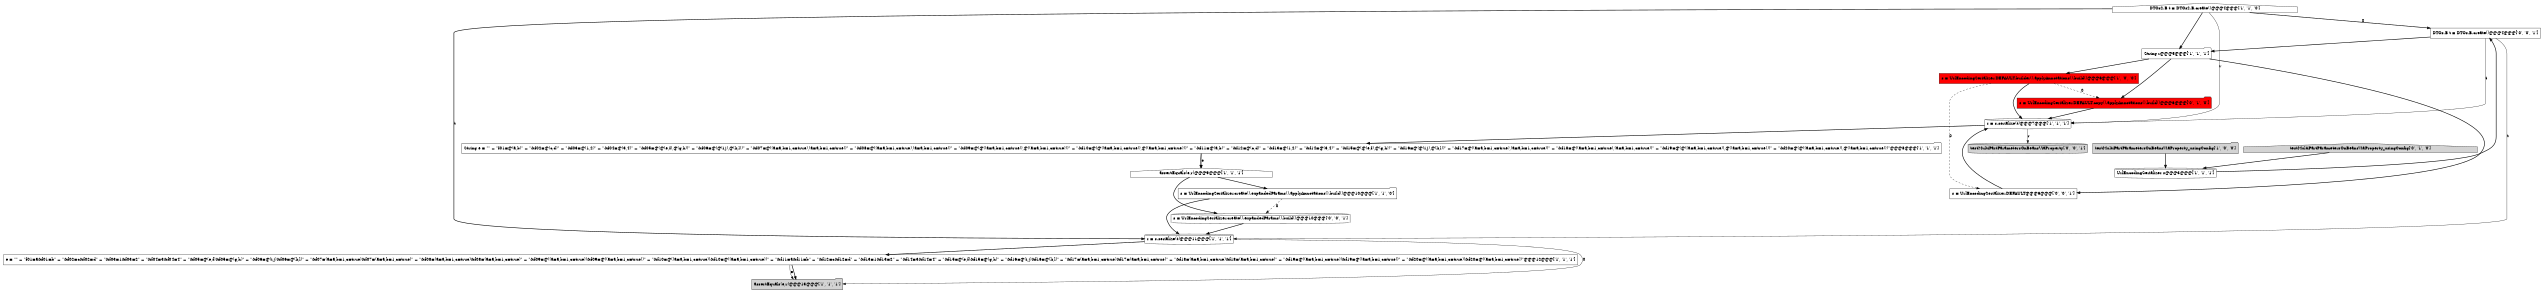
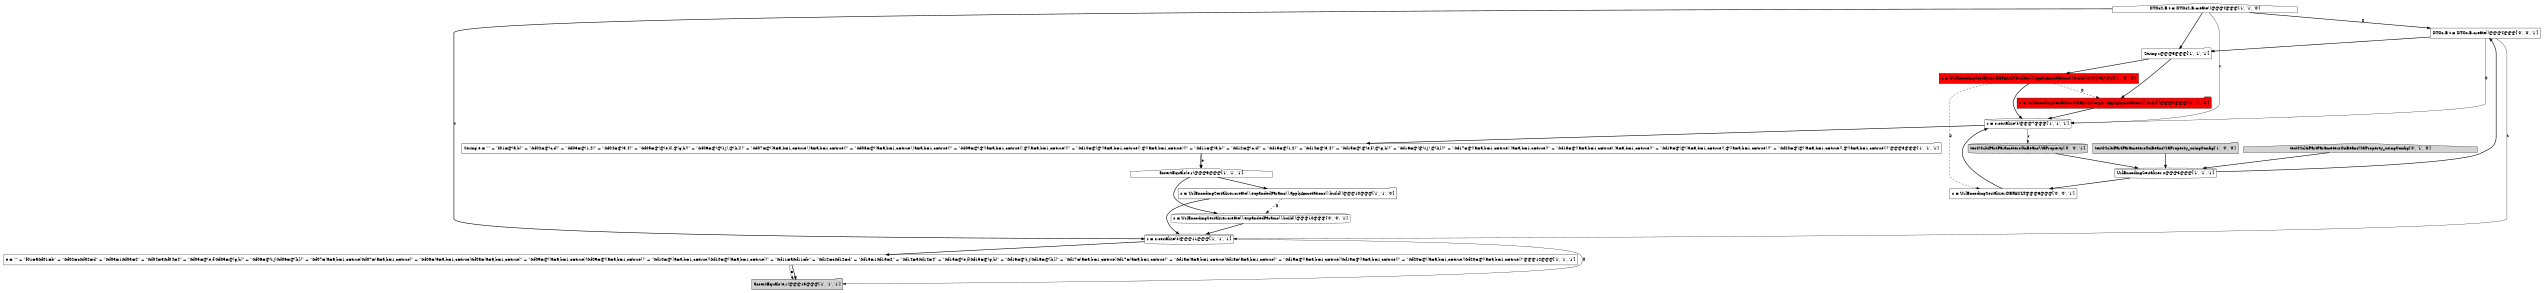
edge "DTOs.B t = DTOs.B.create()@@@4@@@['0', '0', '1']" -> "r = s.serialize(t)@@@7@@@['1', '1', '1']": label "t" -> "0"
edge "testMultiPartParametersOnBeansViaProperty['0', '0', '1']" -> "UrlEncodingSerializer s@@@3@@@['1', '1', '1']": added
edge "String r@@@5@@@['1', '1', '1']" -> "s = UrlEncodingSerializer.DEFAULT@@@6@@@['0', '0', '1']": now "UrlEncodingSerializer s@@@3@@@['1', '1', '1']" -> "s = UrlEncodingSerializer.DEFAULT@@@6@@@['0', '0', '1']"
